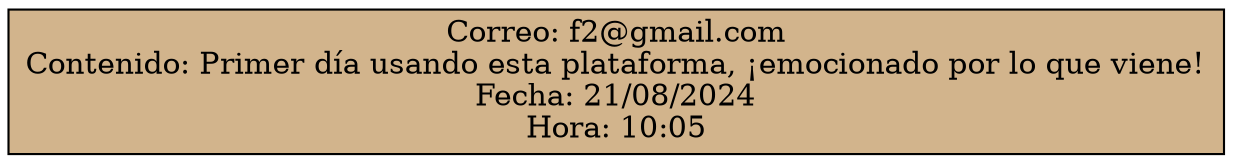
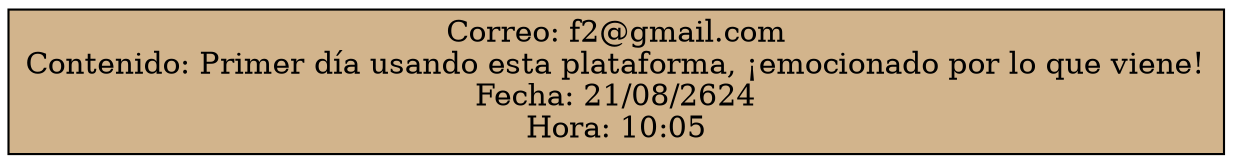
node "Correo: f2@gmail.com": text "Fecha: 21/08/2024" -> "Fecha: 21/08/2624"
